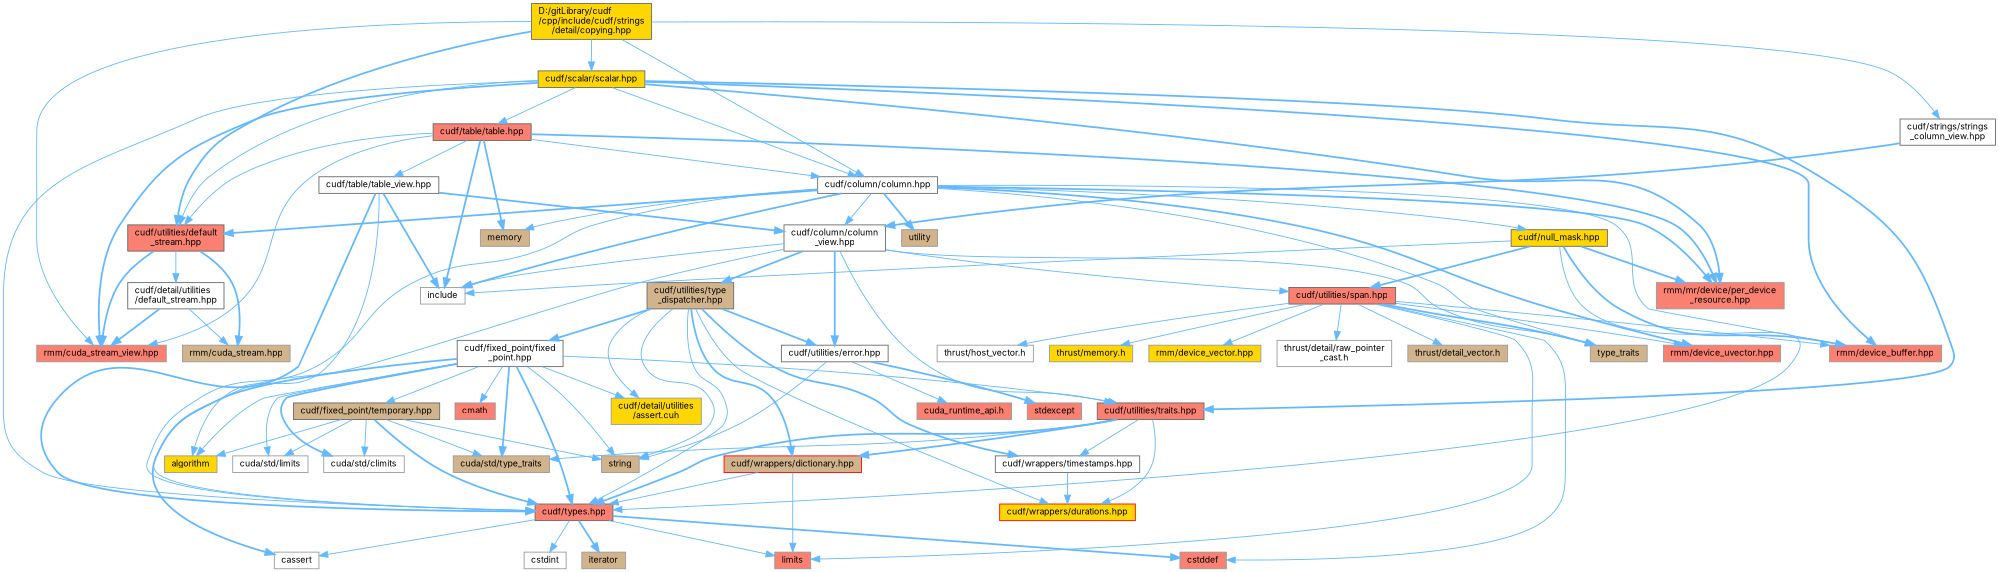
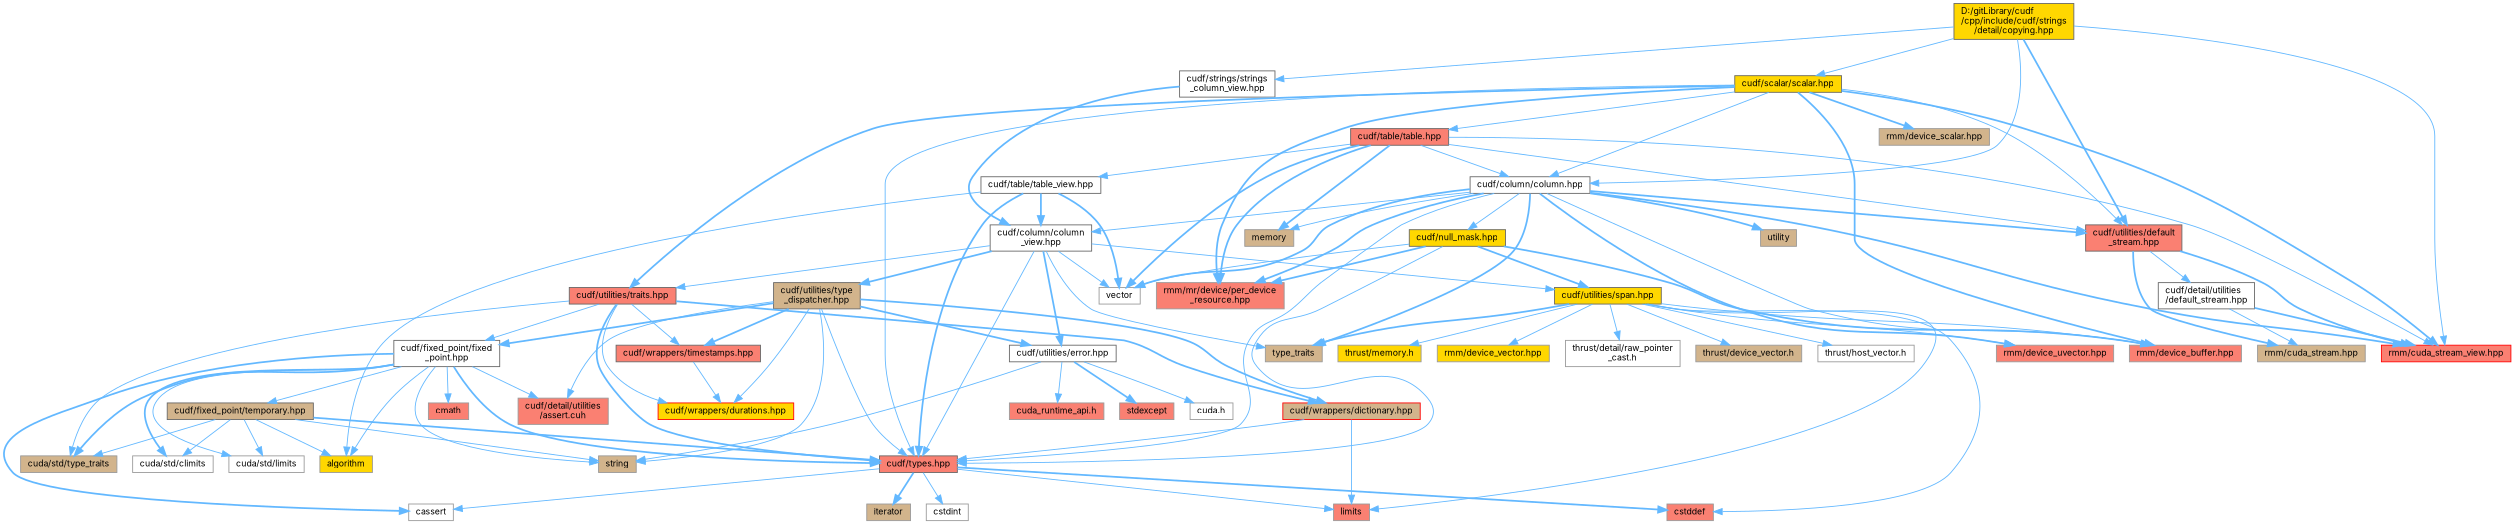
node "rmm/device_scalar.hpp": added
edge "cudf/column/column.hpp" -> "type_traits": style solid -> bold
edge "cudf/column/column.hpp" -> "rmm/cuda_stream_view.hpp": added
node "include": label "include" -> "vector"
node "cudf/utilities/span.hpp": fillcolor salmon -> gold
node "rmm/cuda_stream_view.hpp": color grey60 -> red
node "thrust/detail_vector.h": label "thrust/detail_vector.h" -> "thrust/device_vector.h"
edge "cudf/fixed_point/fixed _point.hpp" -> "cudf/utilities/traits.hpp": reversed
node "cudf/detail/utilities /assert.cuh": fillcolor gold -> salmon
node "cuda.h": added
node "cudf/wrappers/timestamps.hpp": fillcolor white -> salmon
